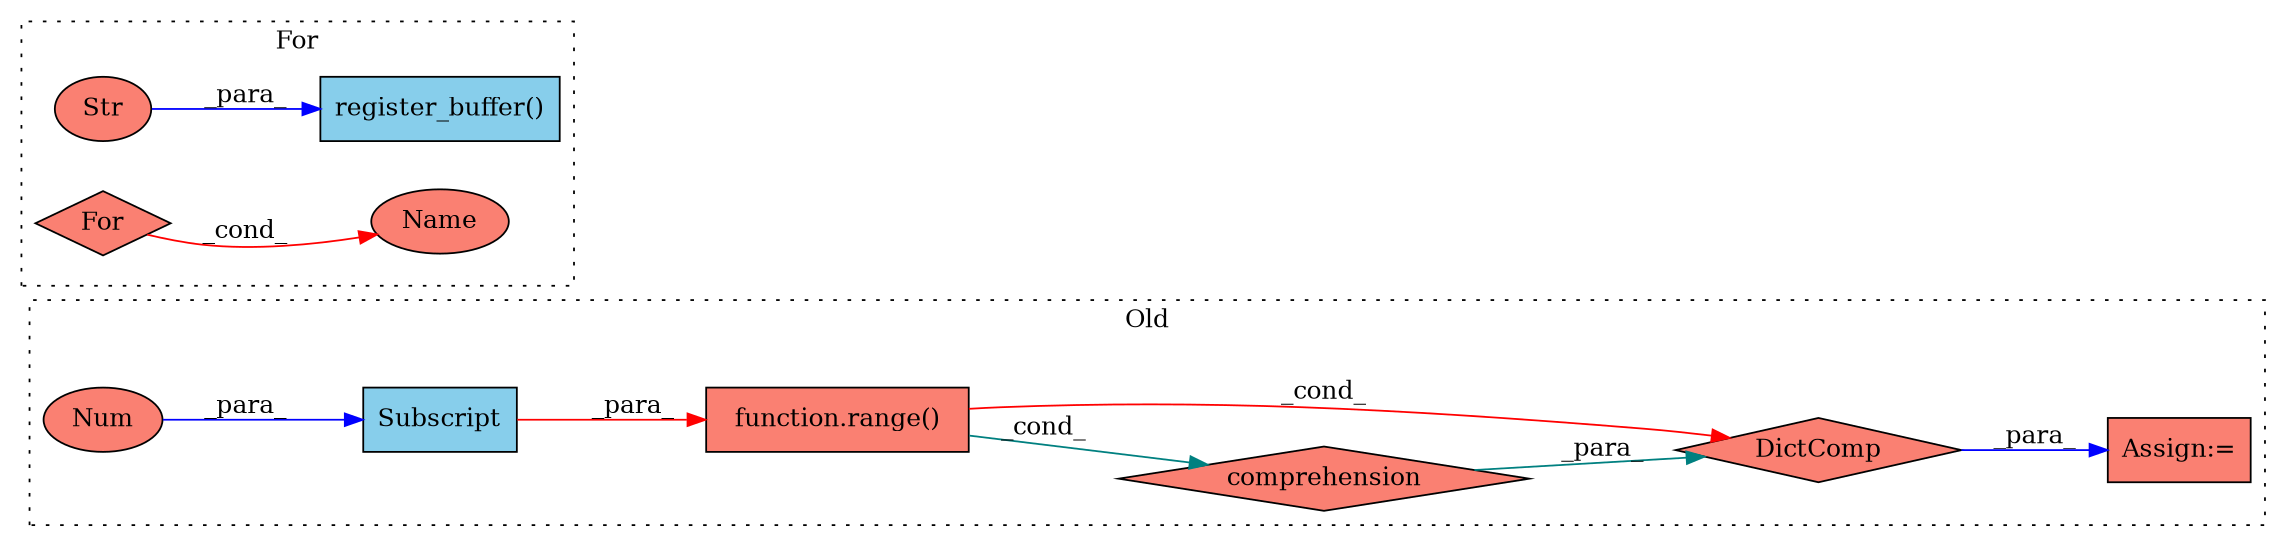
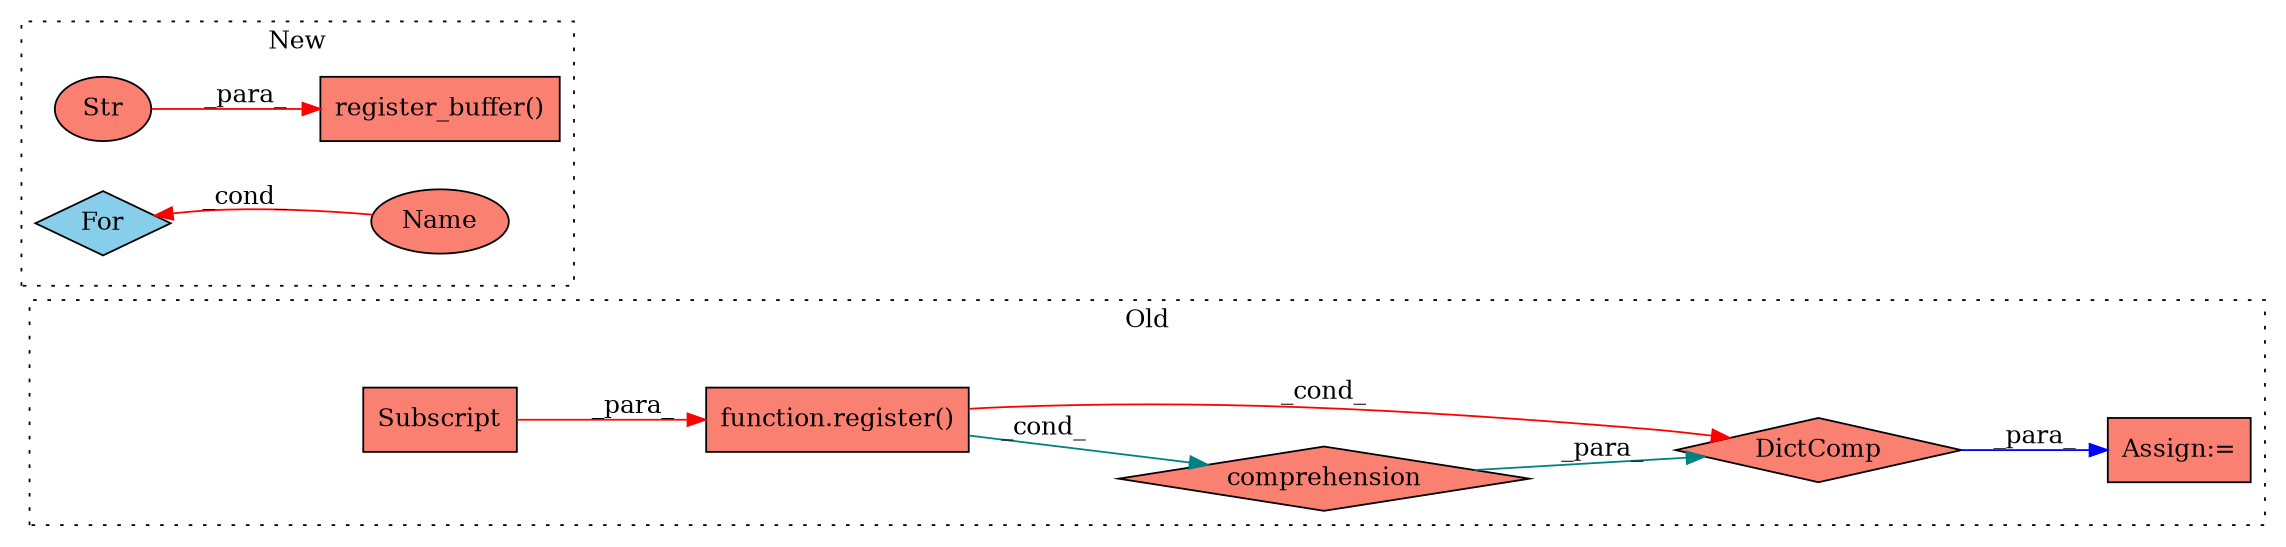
cluster "For": label "For" -> "New"
edge "Str" -> "register_buffer()": color blue -> red
node "register_buffer()": fillcolor skyblue -> salmon
node "For": fillcolor salmon -> skyblue
edge "For" -> "Name": reversed
node "Num": removed
node "Subscript": fillcolor skyblue -> salmon
node "function.range()": label "function.range()" -> "function.register()"
